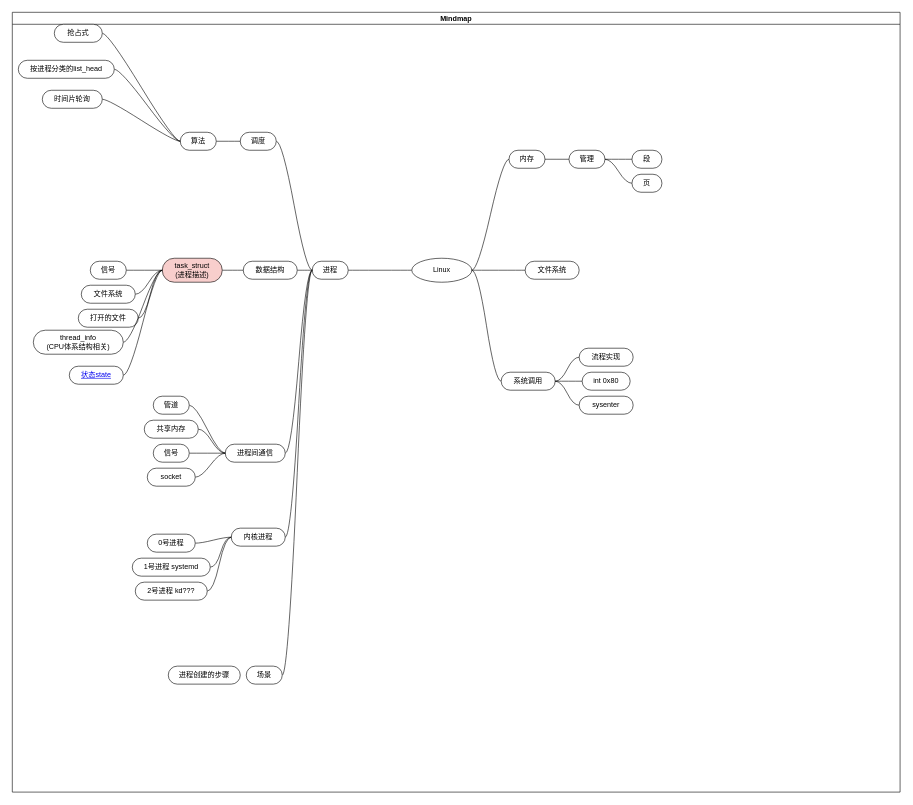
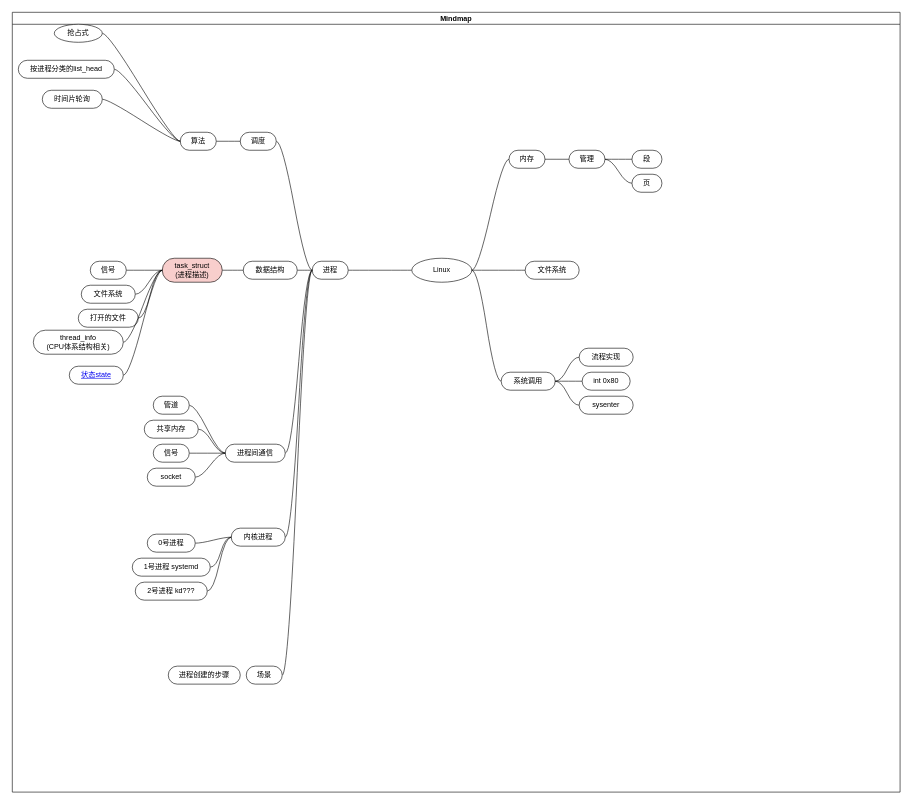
node "抢占式": shape rounded rectangle -> ellipse
